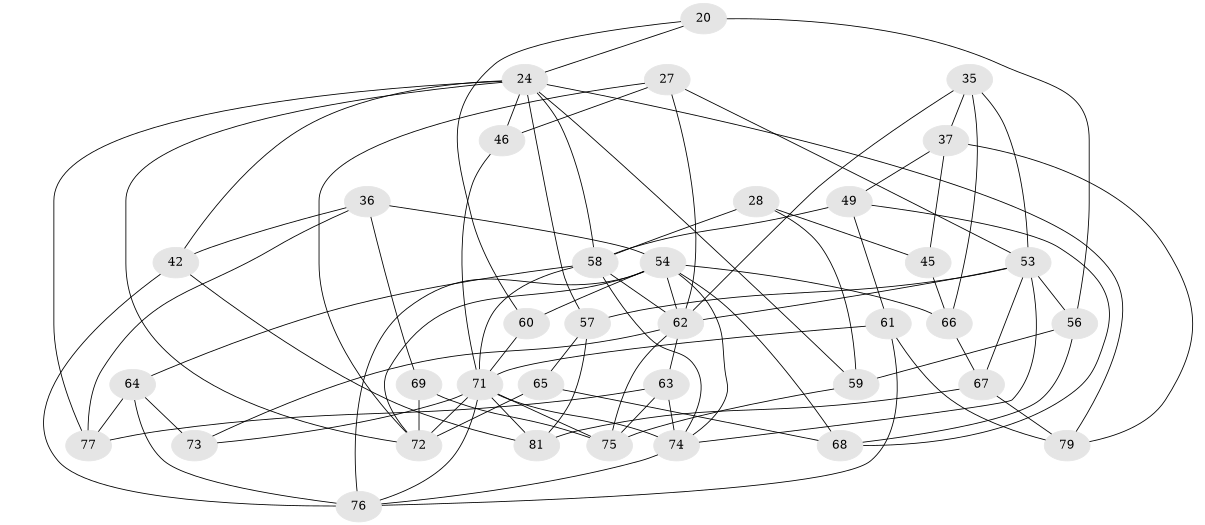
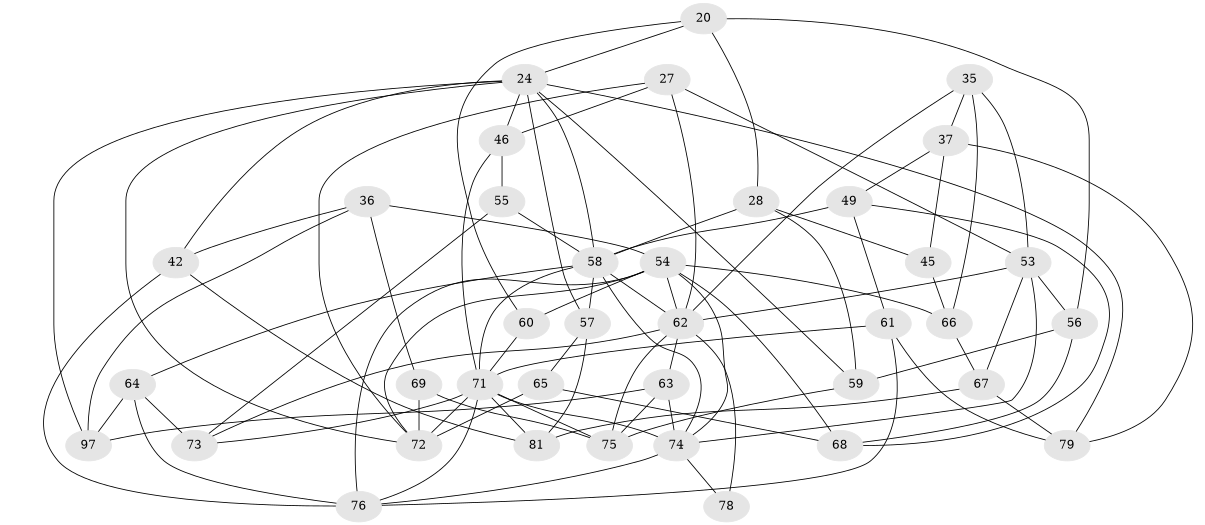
edge "20" -- "28": added
node "55": added
edge "53" -- "57": now "58" -- "57"
node "77": label "77" -> "97"
node "78": added
